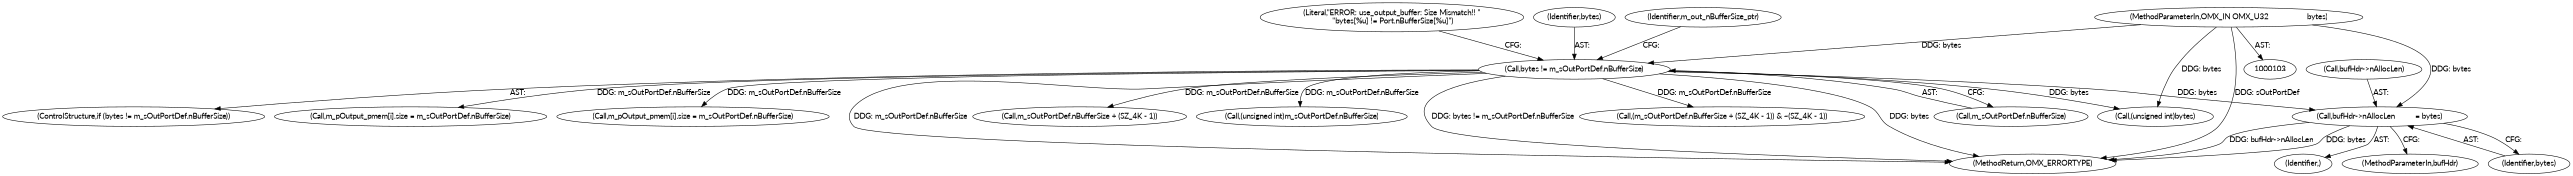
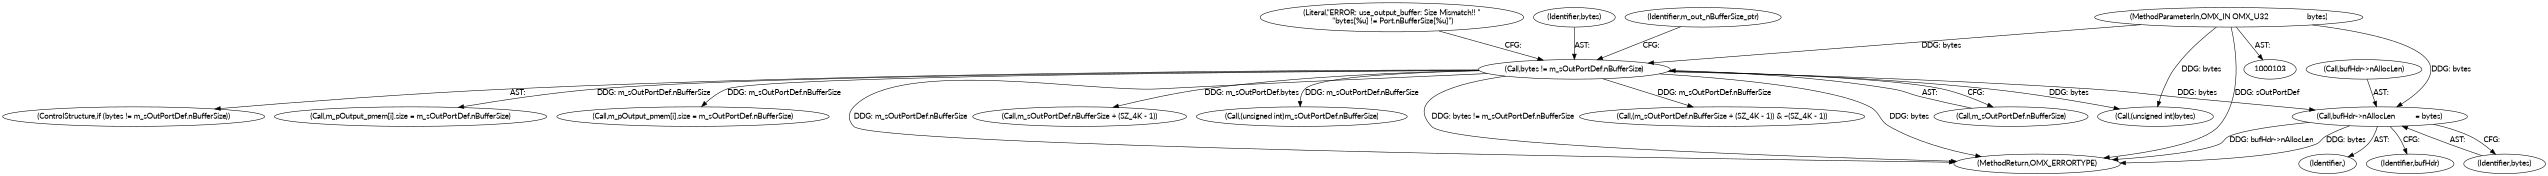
edge "(Call,bytes != m_sOutPortDef.nBufferSize)" -> "(Call,m_sOutPortDef.nBufferSize + (SZ_4K - 1))": label "DDG: m_sOutPortDef.nBufferSize" -> "DDG: m_sOutPortDef.bytes"
node "(MethodParameterIn,bufHdr)": label "(MethodParameterIn,bufHdr)" -> "(Identifier,bufHdr)"
